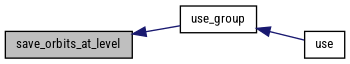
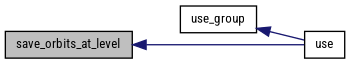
edge "use_group" -> "save_orbits_at_level": now "use" -> "save_orbits_at_level"
